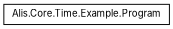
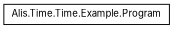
node "Alis.Core.Time.Example.Program": label "Alis.Core.Time.Example.Program" -> "Alis.Time.Time.Example.Program"
